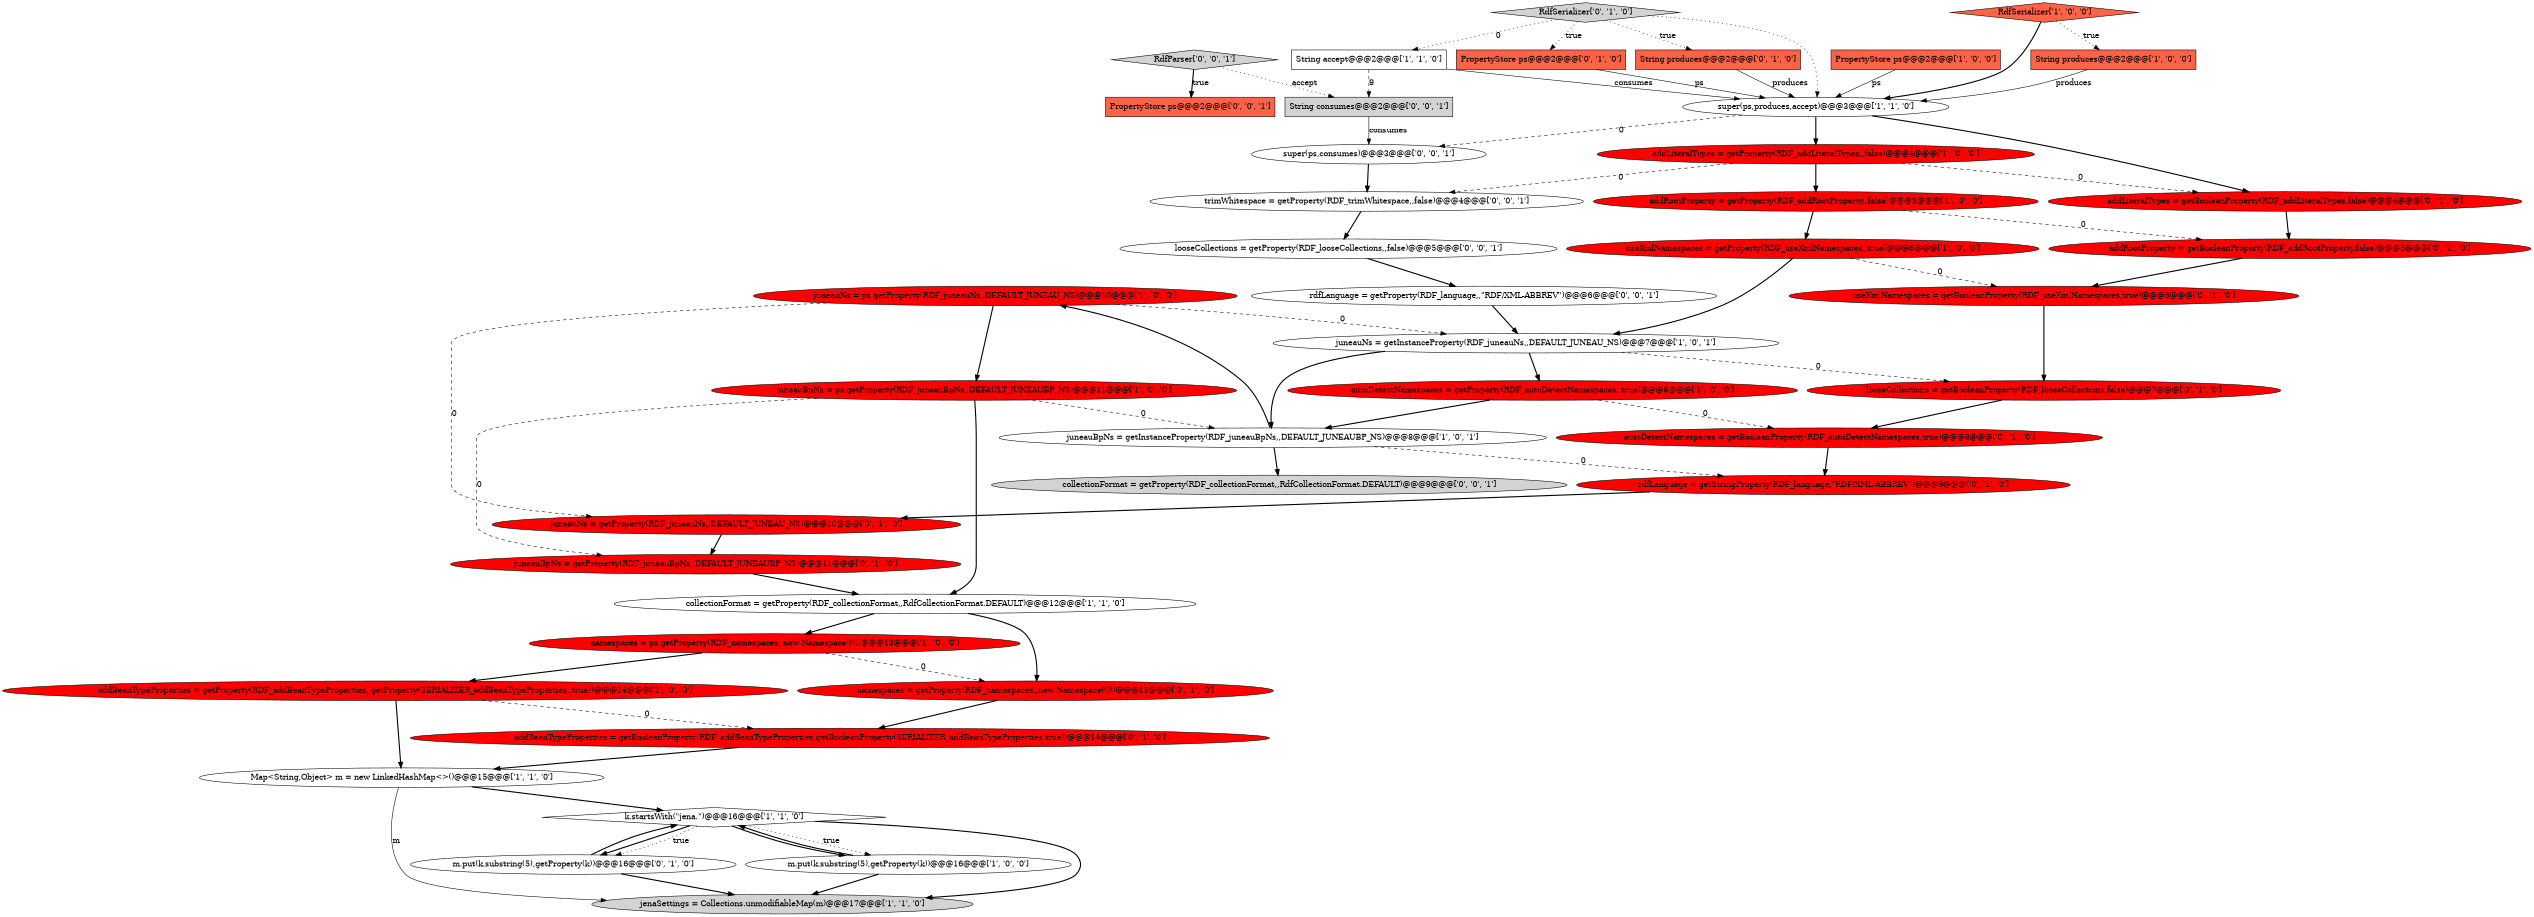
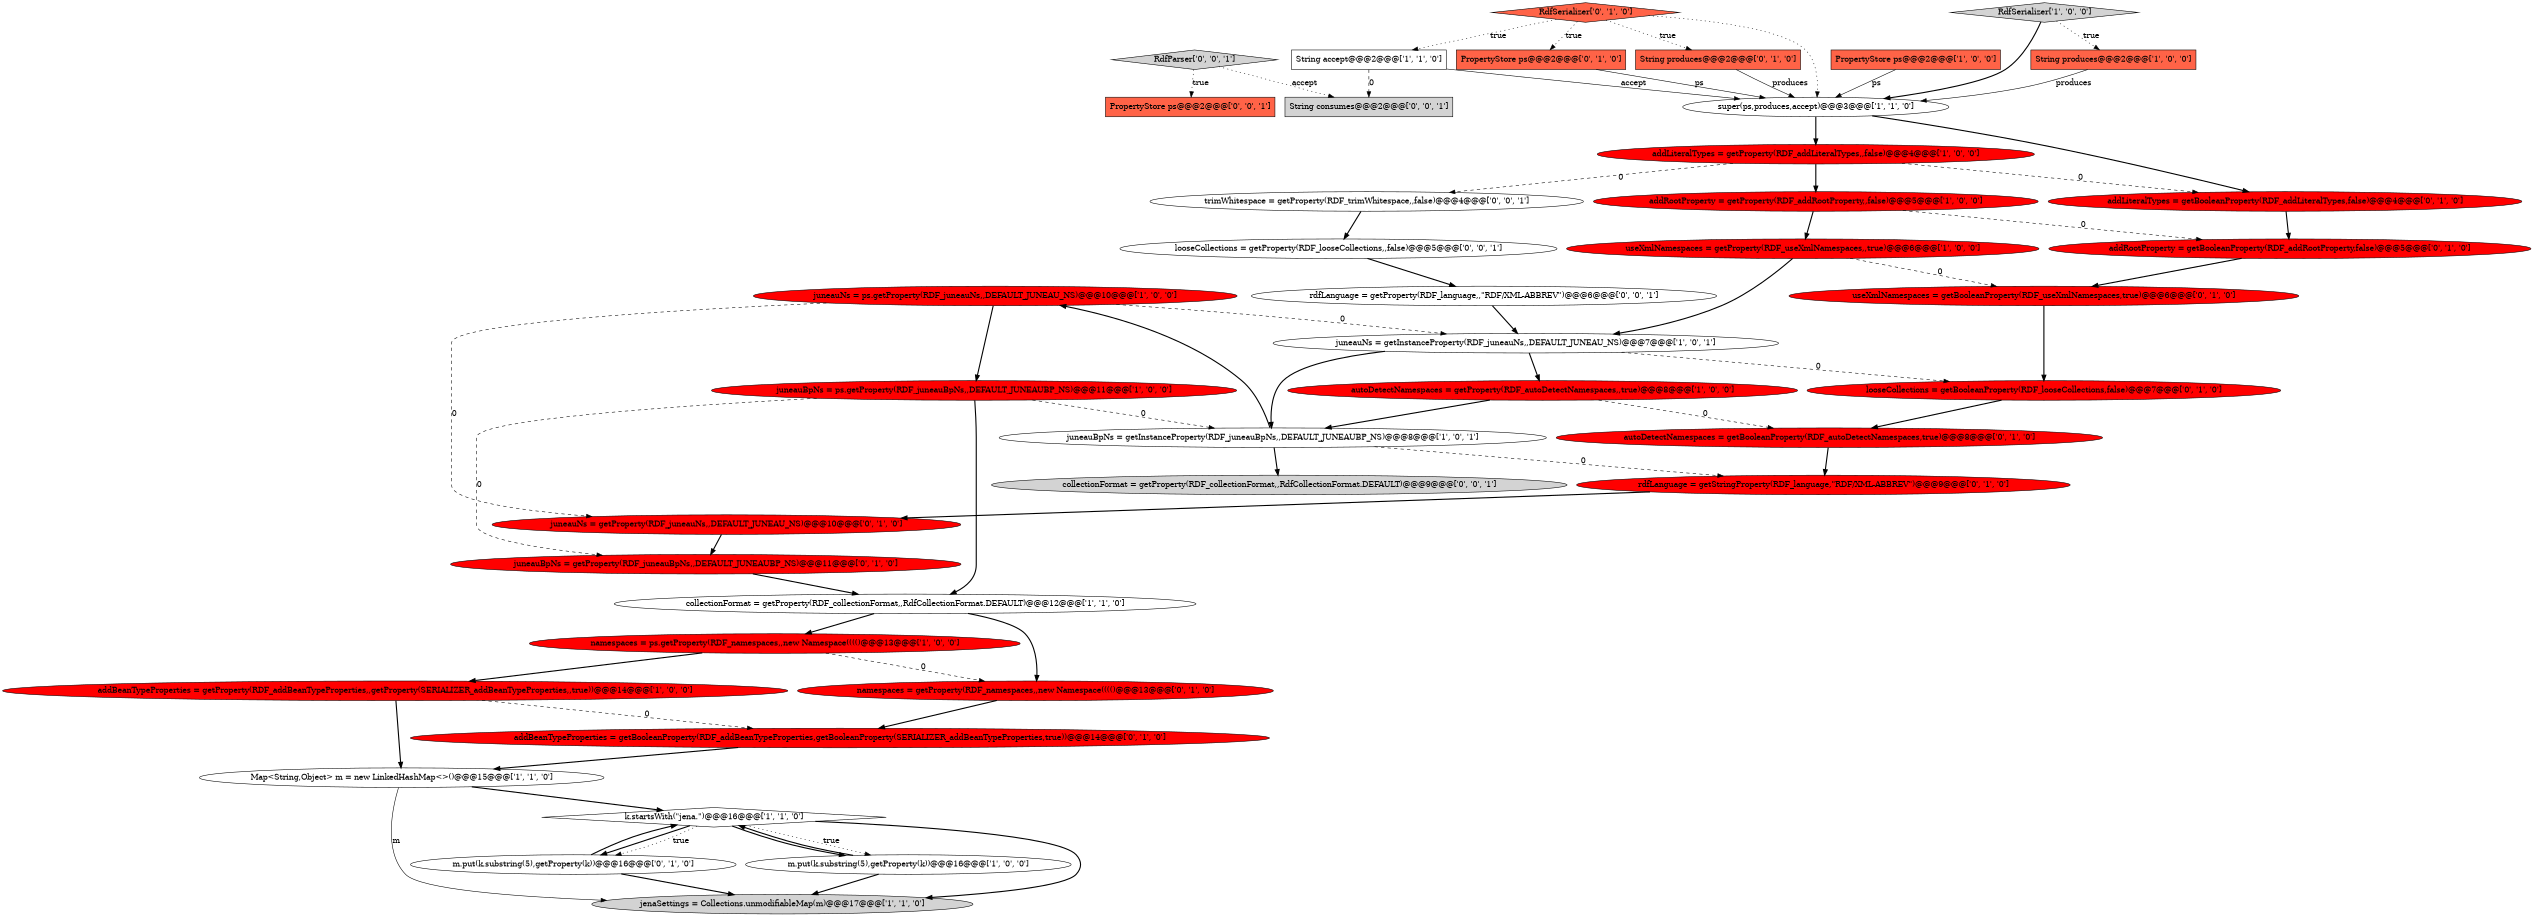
node "RdfSerializer['0', '1', '0']": fillcolor lightgray -> tomato
node "RdfSerializer['1', '0', '0']": fillcolor tomato -> lightgray
edge "RdfSerializer['0', '1', '0']" -> "String accept@@@2@@@['1', '1', '0']": label "0" -> "true"
edge "RdfParser['0', '0', '1']" -> "PropertyStore ps@@@2@@@['0', '0', '1']": style bold -> dotted
edge "String accept@@@2@@@['1', '1', '0']" -> "String consumes@@@2@@@['0', '0', '1']": label "9" -> "0"
edge "String accept@@@2@@@['1', '1', '0']" -> "super(ps,produces,accept)@@@3@@@['1', '1', '0']": label "consumes" -> "accept"
node "super(ps,consumes)@@@3@@@['0', '0', '1']": removed
